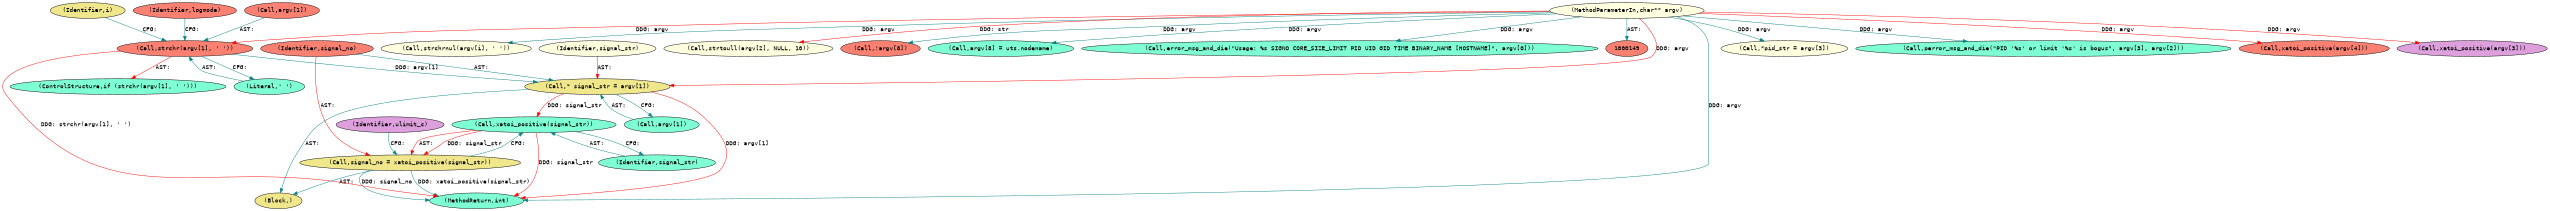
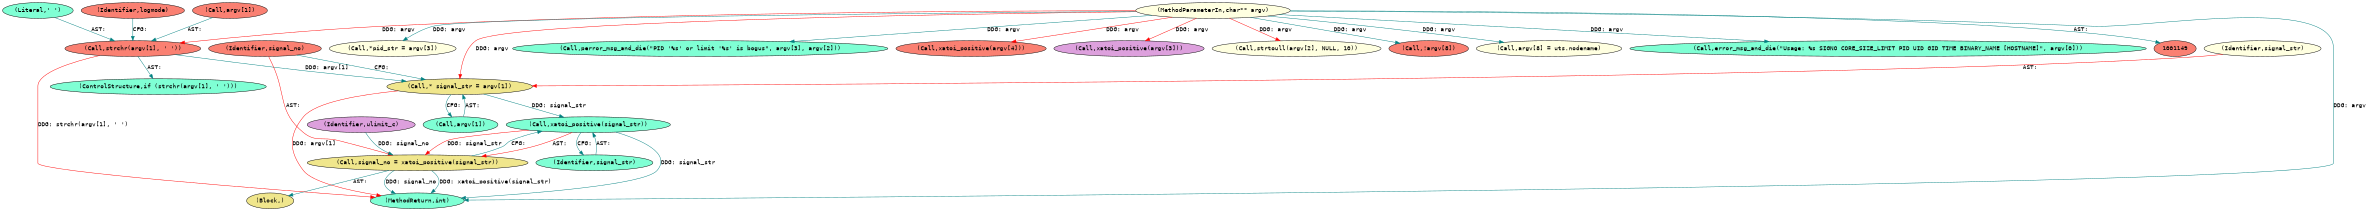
node "(Identifier,i)": removed
edge "(MethodParameterIn,char** argv)" -> "(Call,strtoull(argv[2], NULL, 10))": label "DDG: str" -> "DDG: argv"
node "(Call,strchrnul(argv[i], ' '))": removed
node "(Call,argv[8] = uts.nodename)": fillcolor aquamarine -> lightyellow
node "1000149": label "1000149" -> "1001149"
edge "(Call,strchr(argv[1], ' '))" -> "(ControlStructure,if (strchr(argv[1], ' ')))": color red -> teal
edge "(Call,strchr(argv[1], ' '))" -> "(Literal,' ')": removed, label "CFG:"
edge "(Identifier,signal_no)" -> "(Call,* signal_str = argv[1])": label "AST: " -> "CFG: "
edge "(Call,* signal_str = argv[1])" -> "(Call,xatoi_positive(signal_str))": color red -> teal
edge "(Call,* signal_str = argv[1])" -> "(Block,)": removed, label "AST:"
edge "(Identifier,ulimit_c)" -> "(Call,signal_no = xatoi_positive(signal_str))": label "CFG: " -> "DDG: signal_no"
edge "(Call,xatoi_positive(signal_str))" -> "(MethodReturn,int)": color red -> teal
